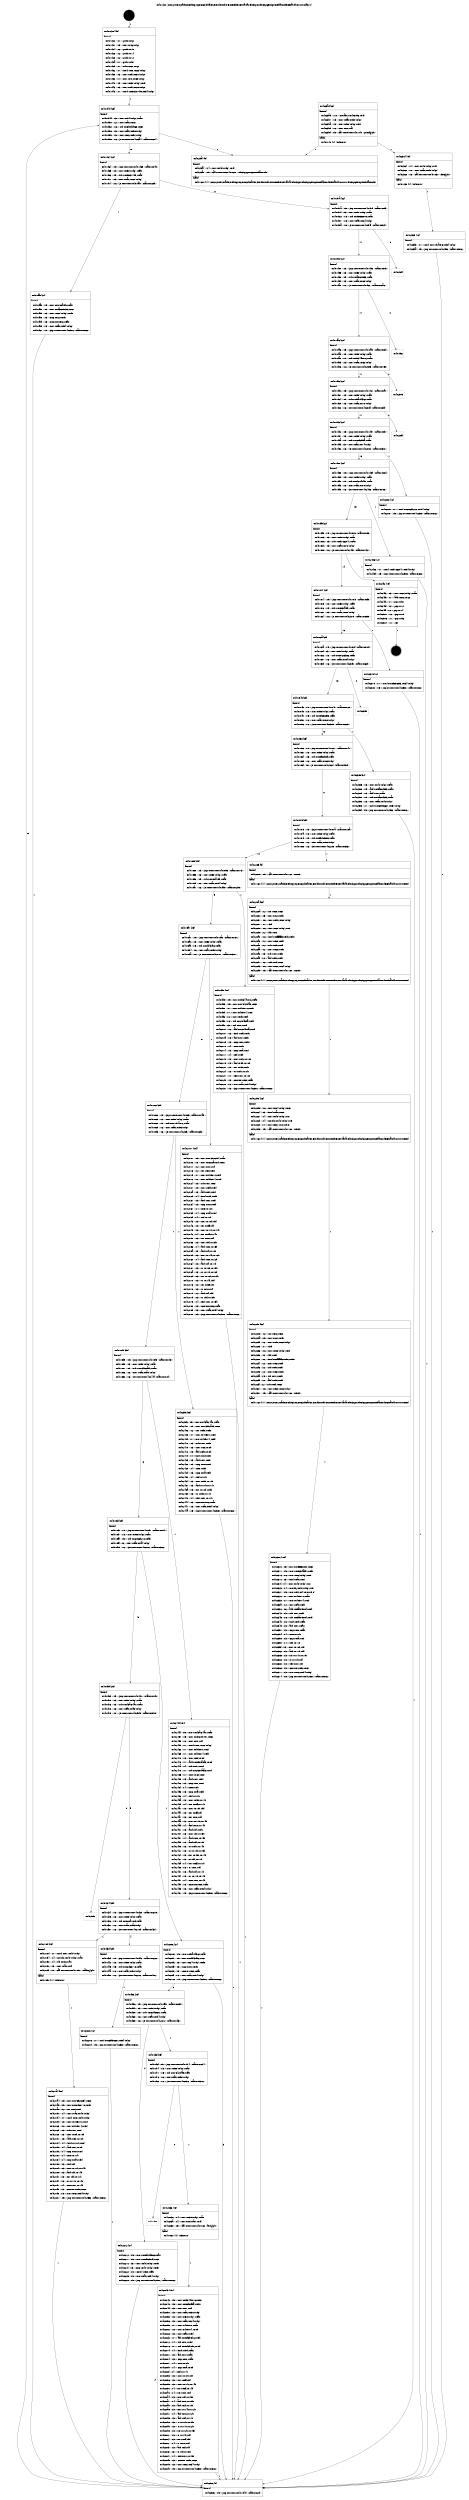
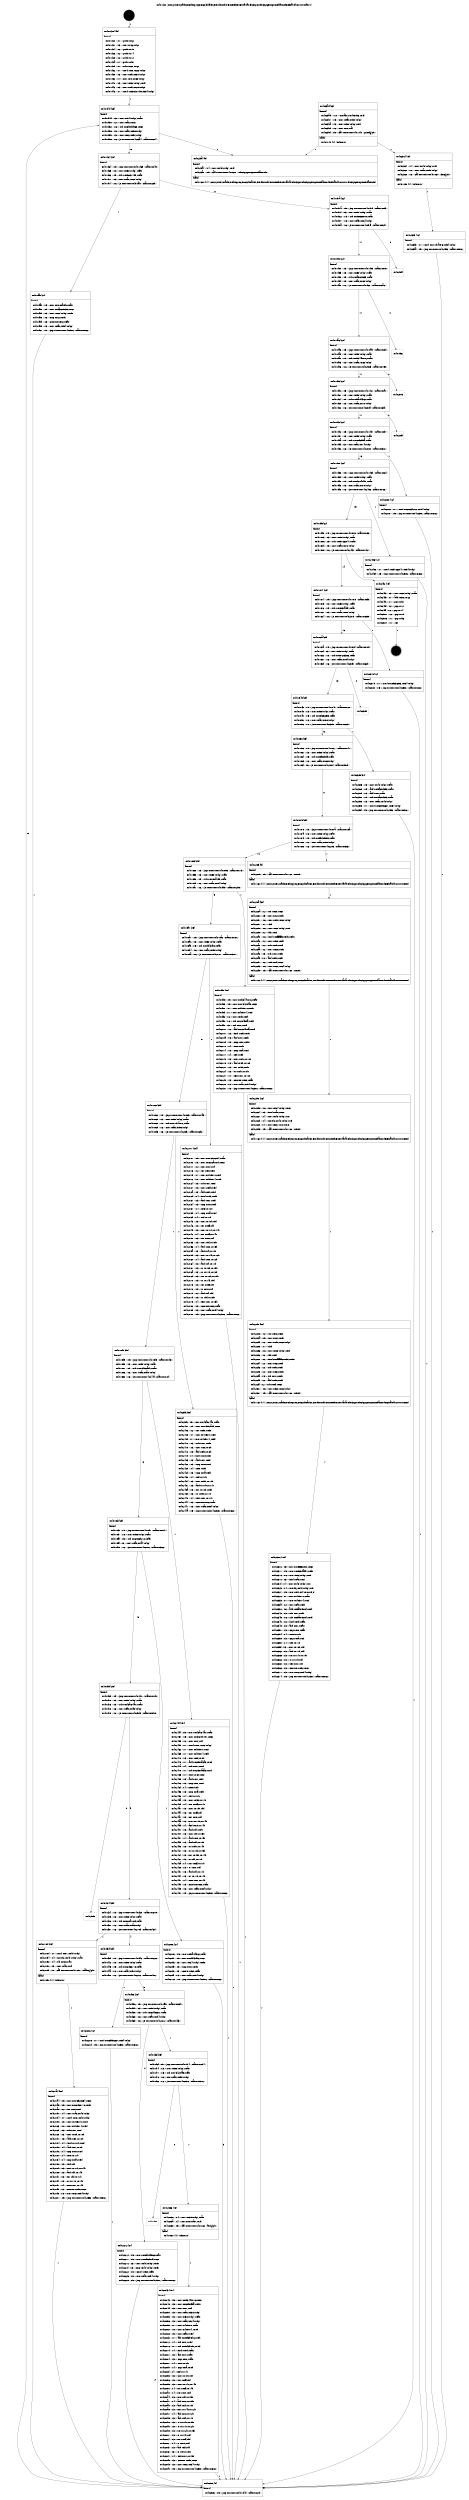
edge "0x4020ec [27]" -> "0x401f56 [25]": now "0x401f3d [25]" -> "0x401f56 [25]"
edge "0x40244f [151]" -> "0x4025ec [5]": added, label "1"
